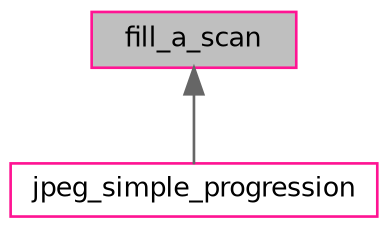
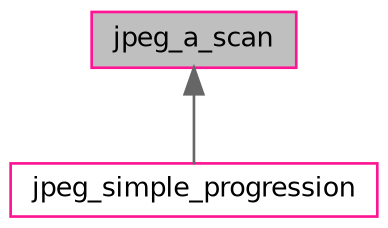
node "fill_a_scan": label "fill_a_scan" -> "jpeg_a_scan"
